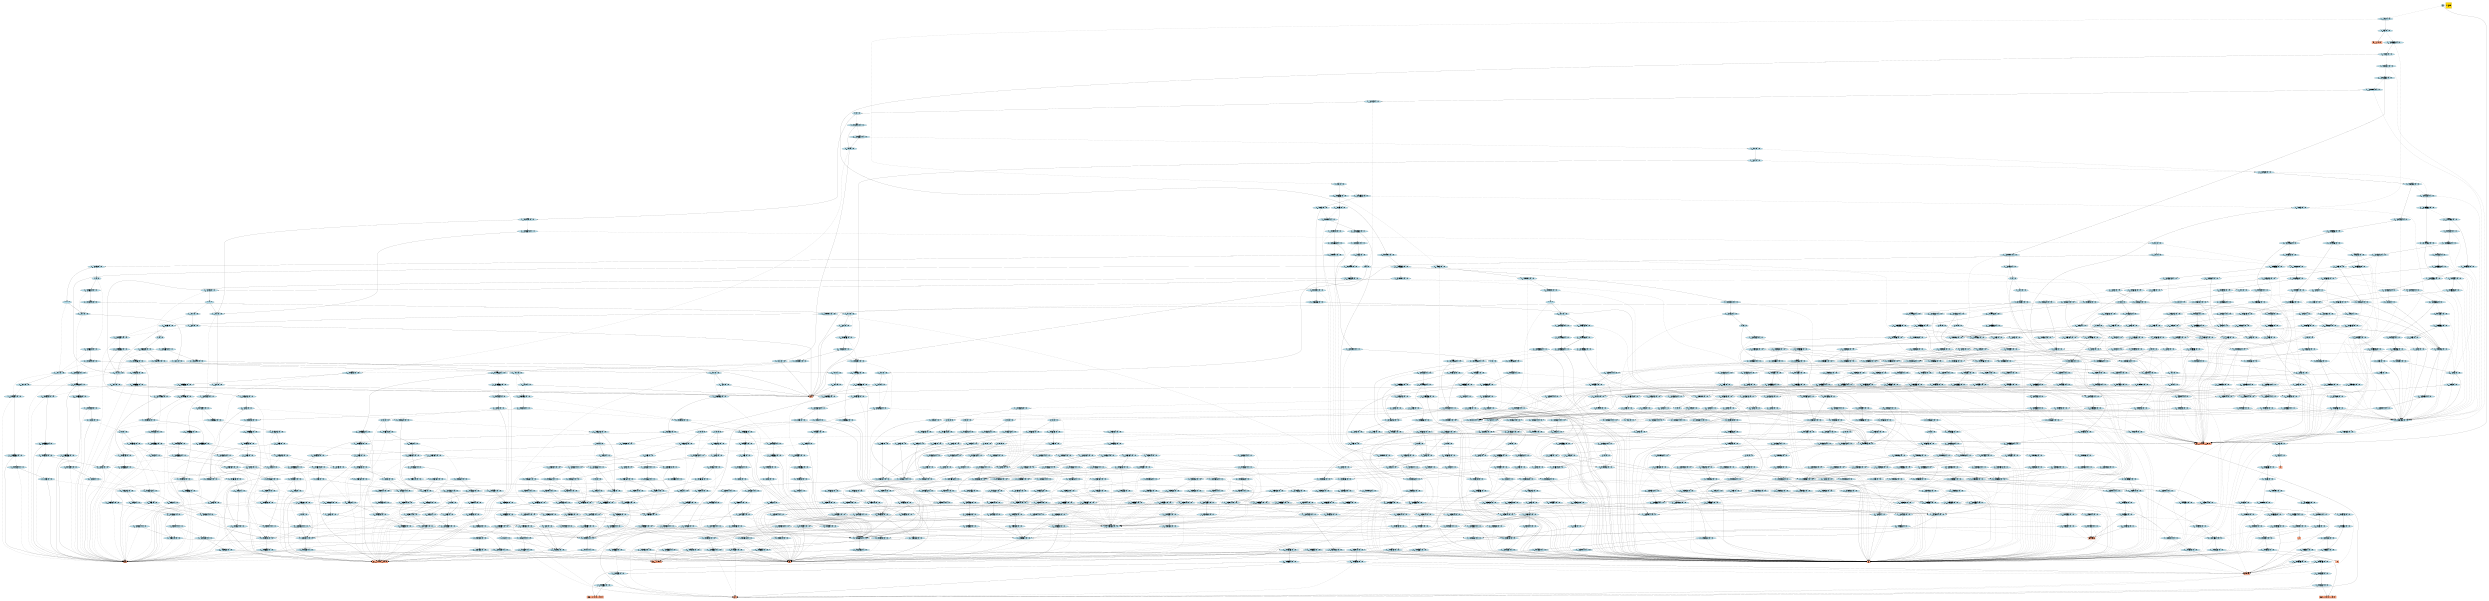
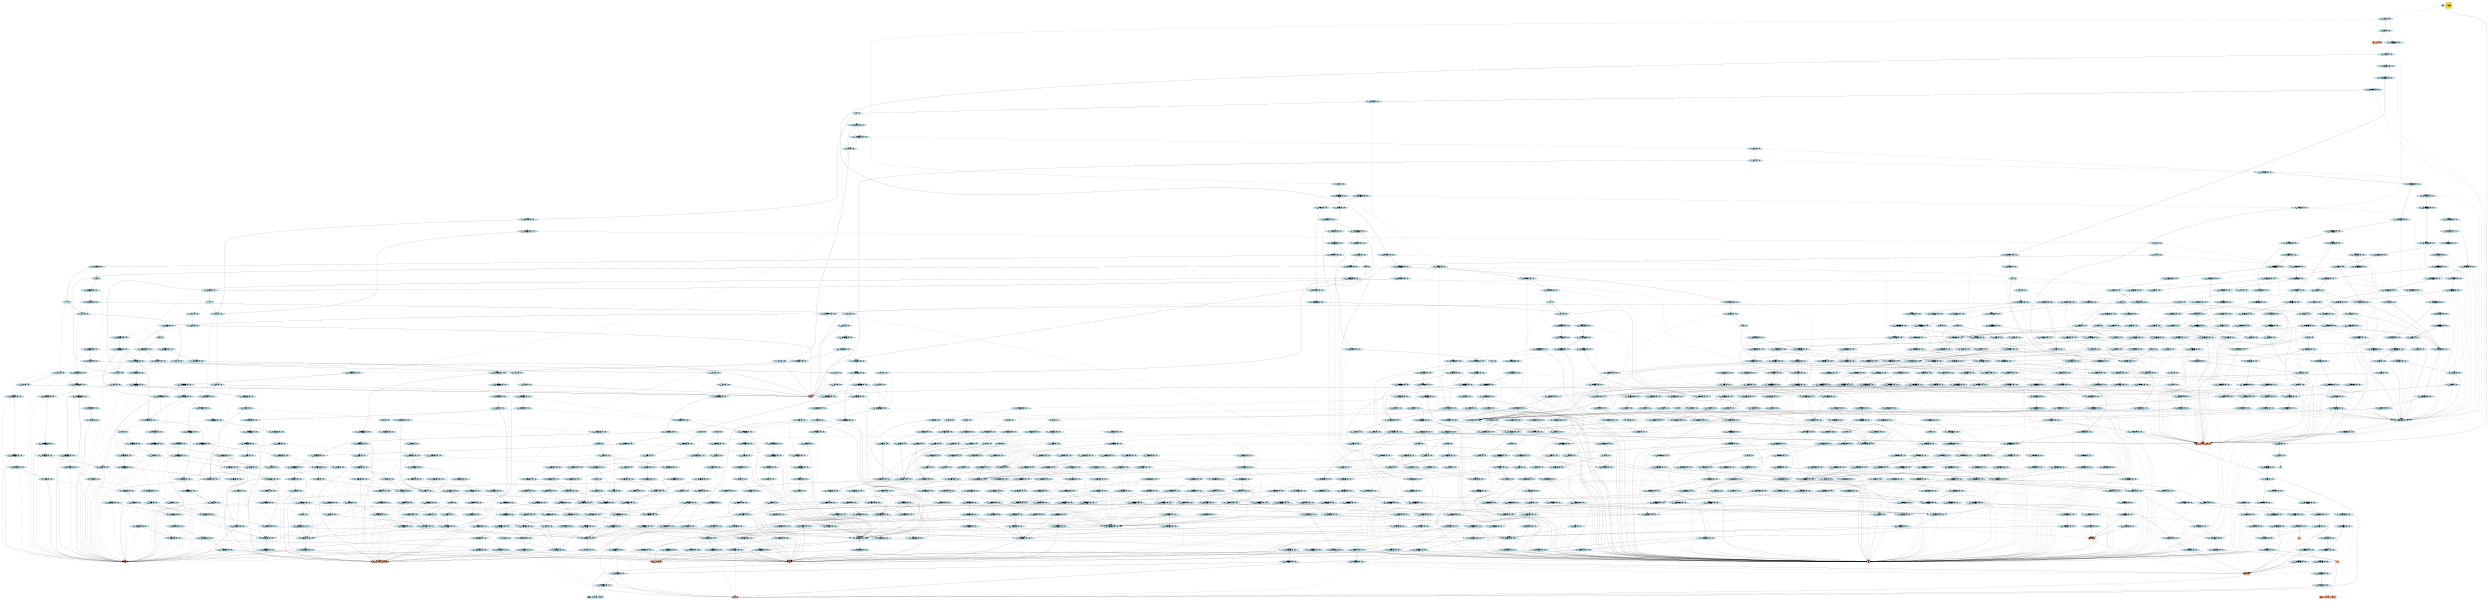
node "0": fillcolor lightsalmon -> lightblue
node "(-362 + (-1 * x * x) + (40 * x))": fillcolor lightsalmon -> lightblue
